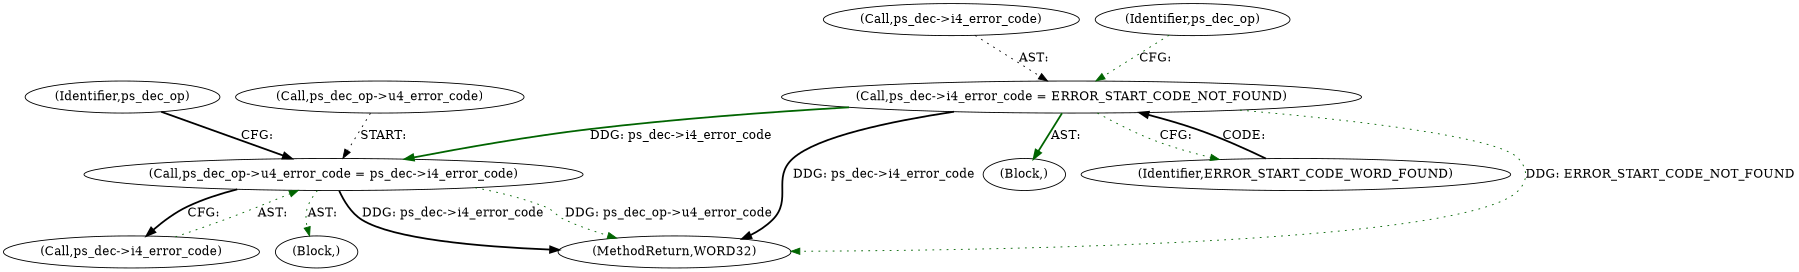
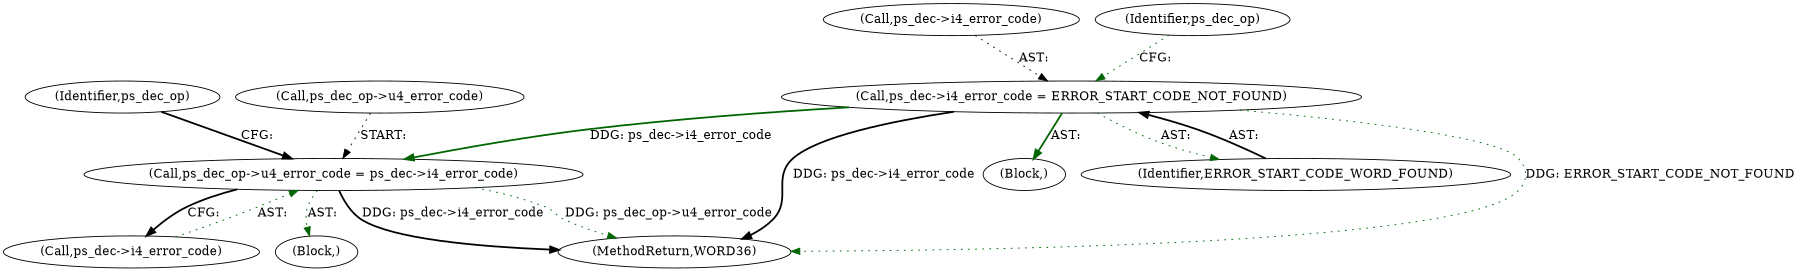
edge "(Call,ps_dec->i4_error_code = ERROR_START_CODE_NOT_FOUND)" -> "(Identifier,ERROR_START_CODE_WORD_FOUND)": label "CFG: " -> "AST: "
edge "(Identifier,ERROR_START_CODE_WORD_FOUND)" -> "(Call,ps_dec->i4_error_code = ERROR_START_CODE_NOT_FOUND)": label "CODE: " -> "AST: "
node "(MethodReturn,WORD32)": label "(MethodReturn,WORD32)" -> "(MethodReturn,WORD36)"
